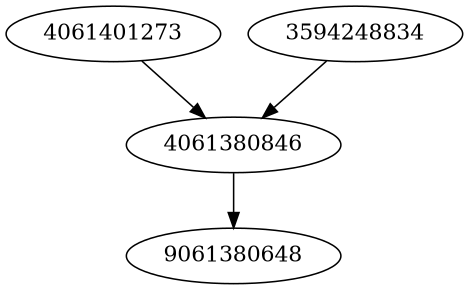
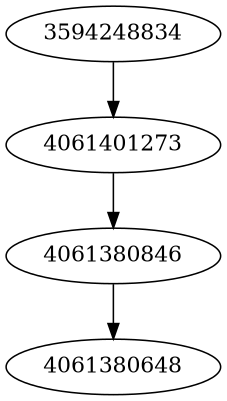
edge "3594248834" -> "4061380846": now "3594248834" -> "4061401273"
node "9061380648": label "9061380648" -> "4061380648"
